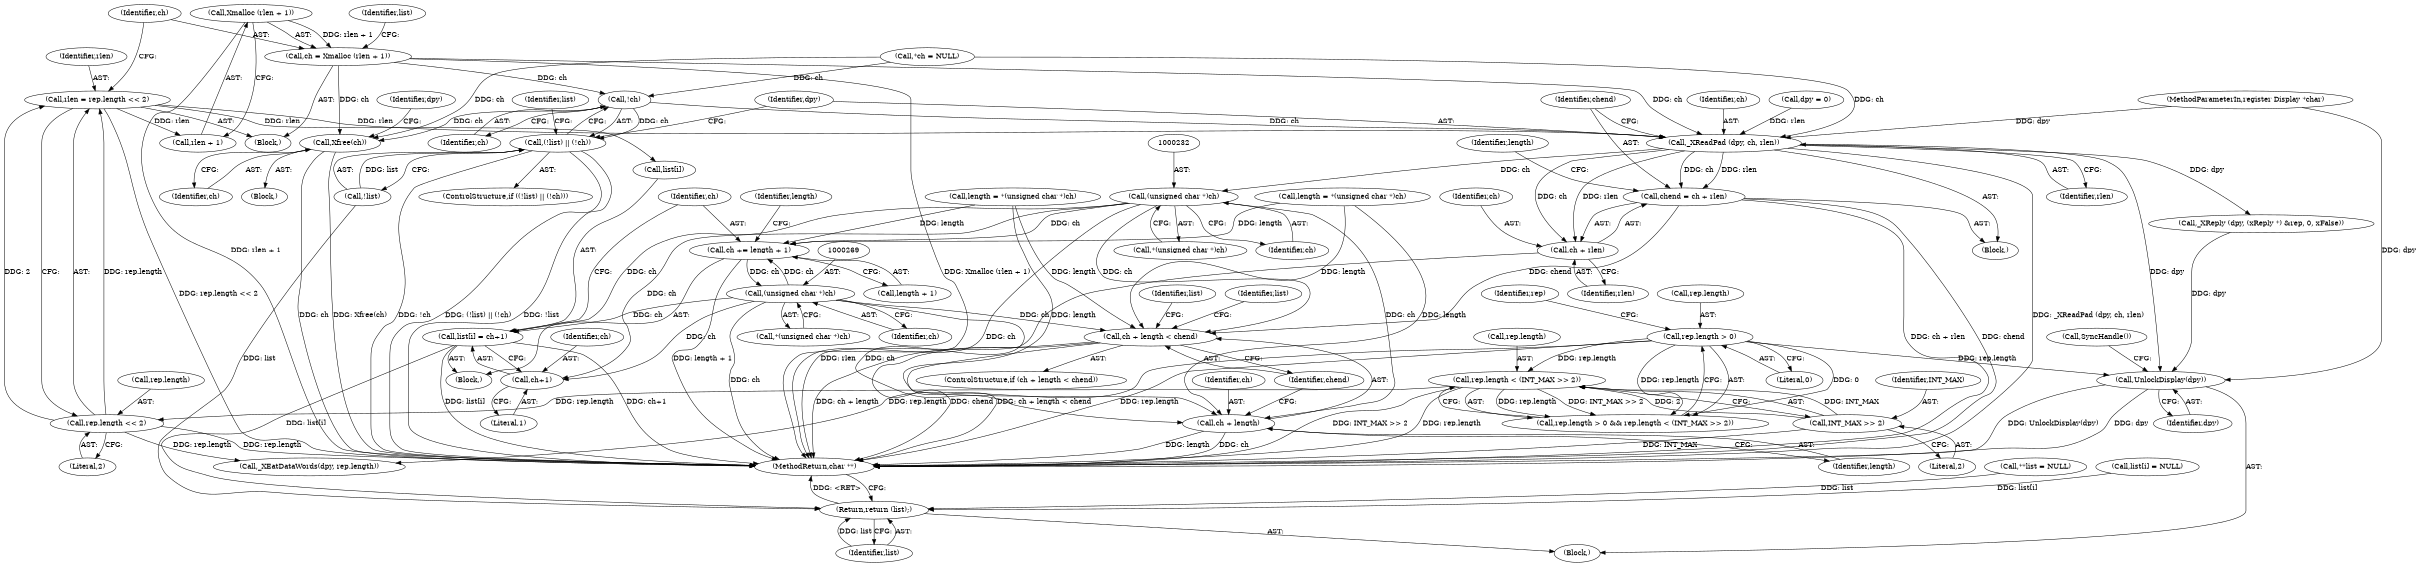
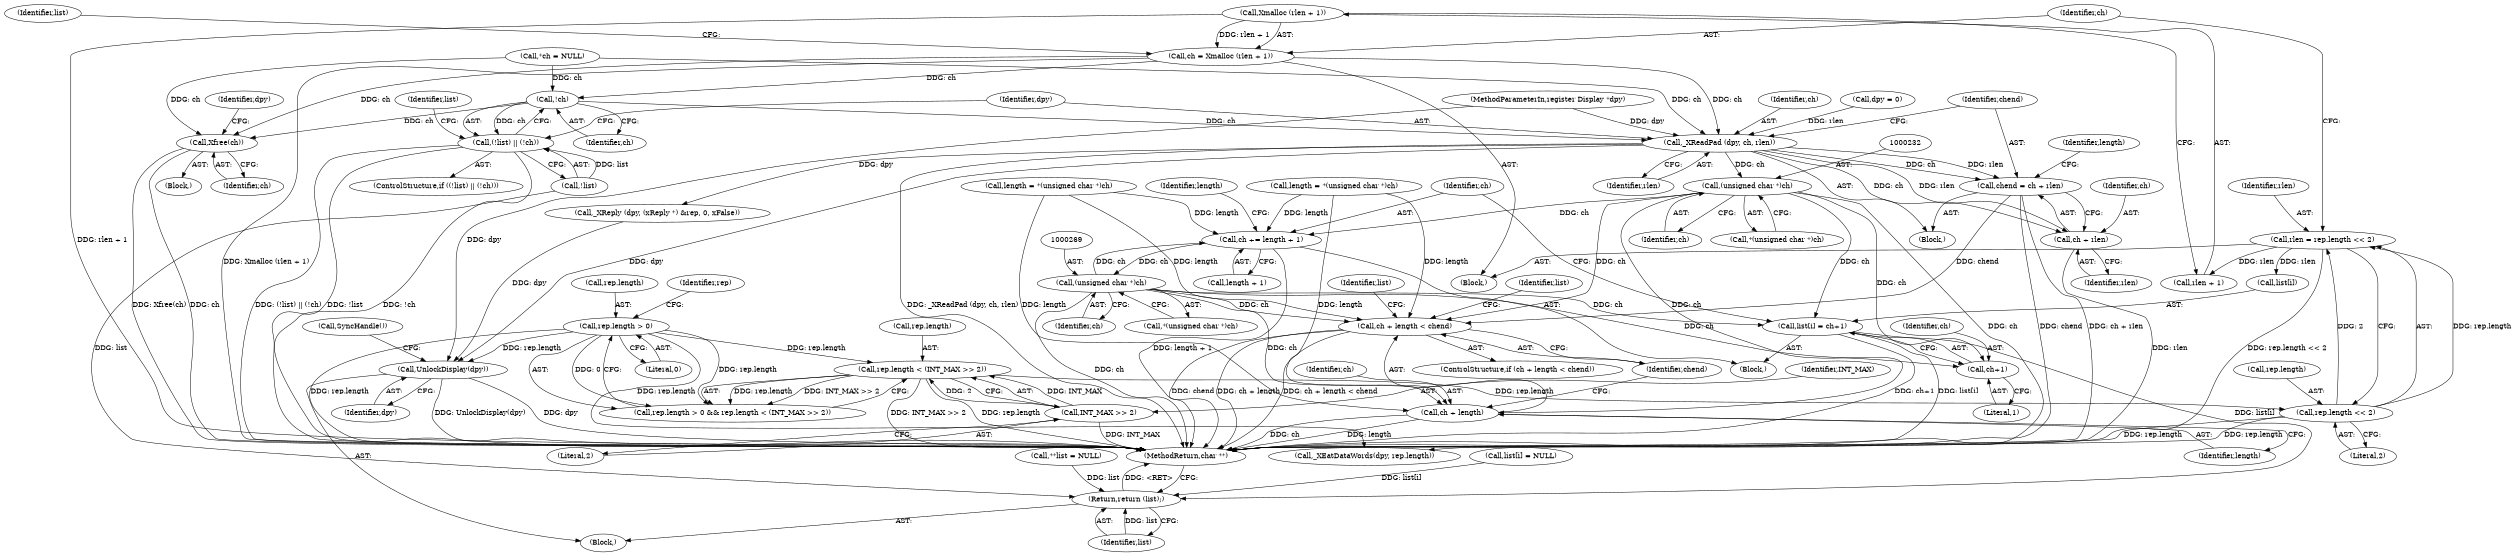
node "(MethodParameterIn,register Display *char)": label "(MethodParameterIn,register Display *char)" -> "(MethodParameterIn,register Display *dpy)"
edge "(Call,rlen = rep.length << 2)" -> "(Call,_XReadPad (dpy, ch, rlen))": removed, label "DDG: rlen"
edge "(Call,chend = ch + rlen)" -> "(Call,ch + rlen)": label "AST: " -> "CFG: "
